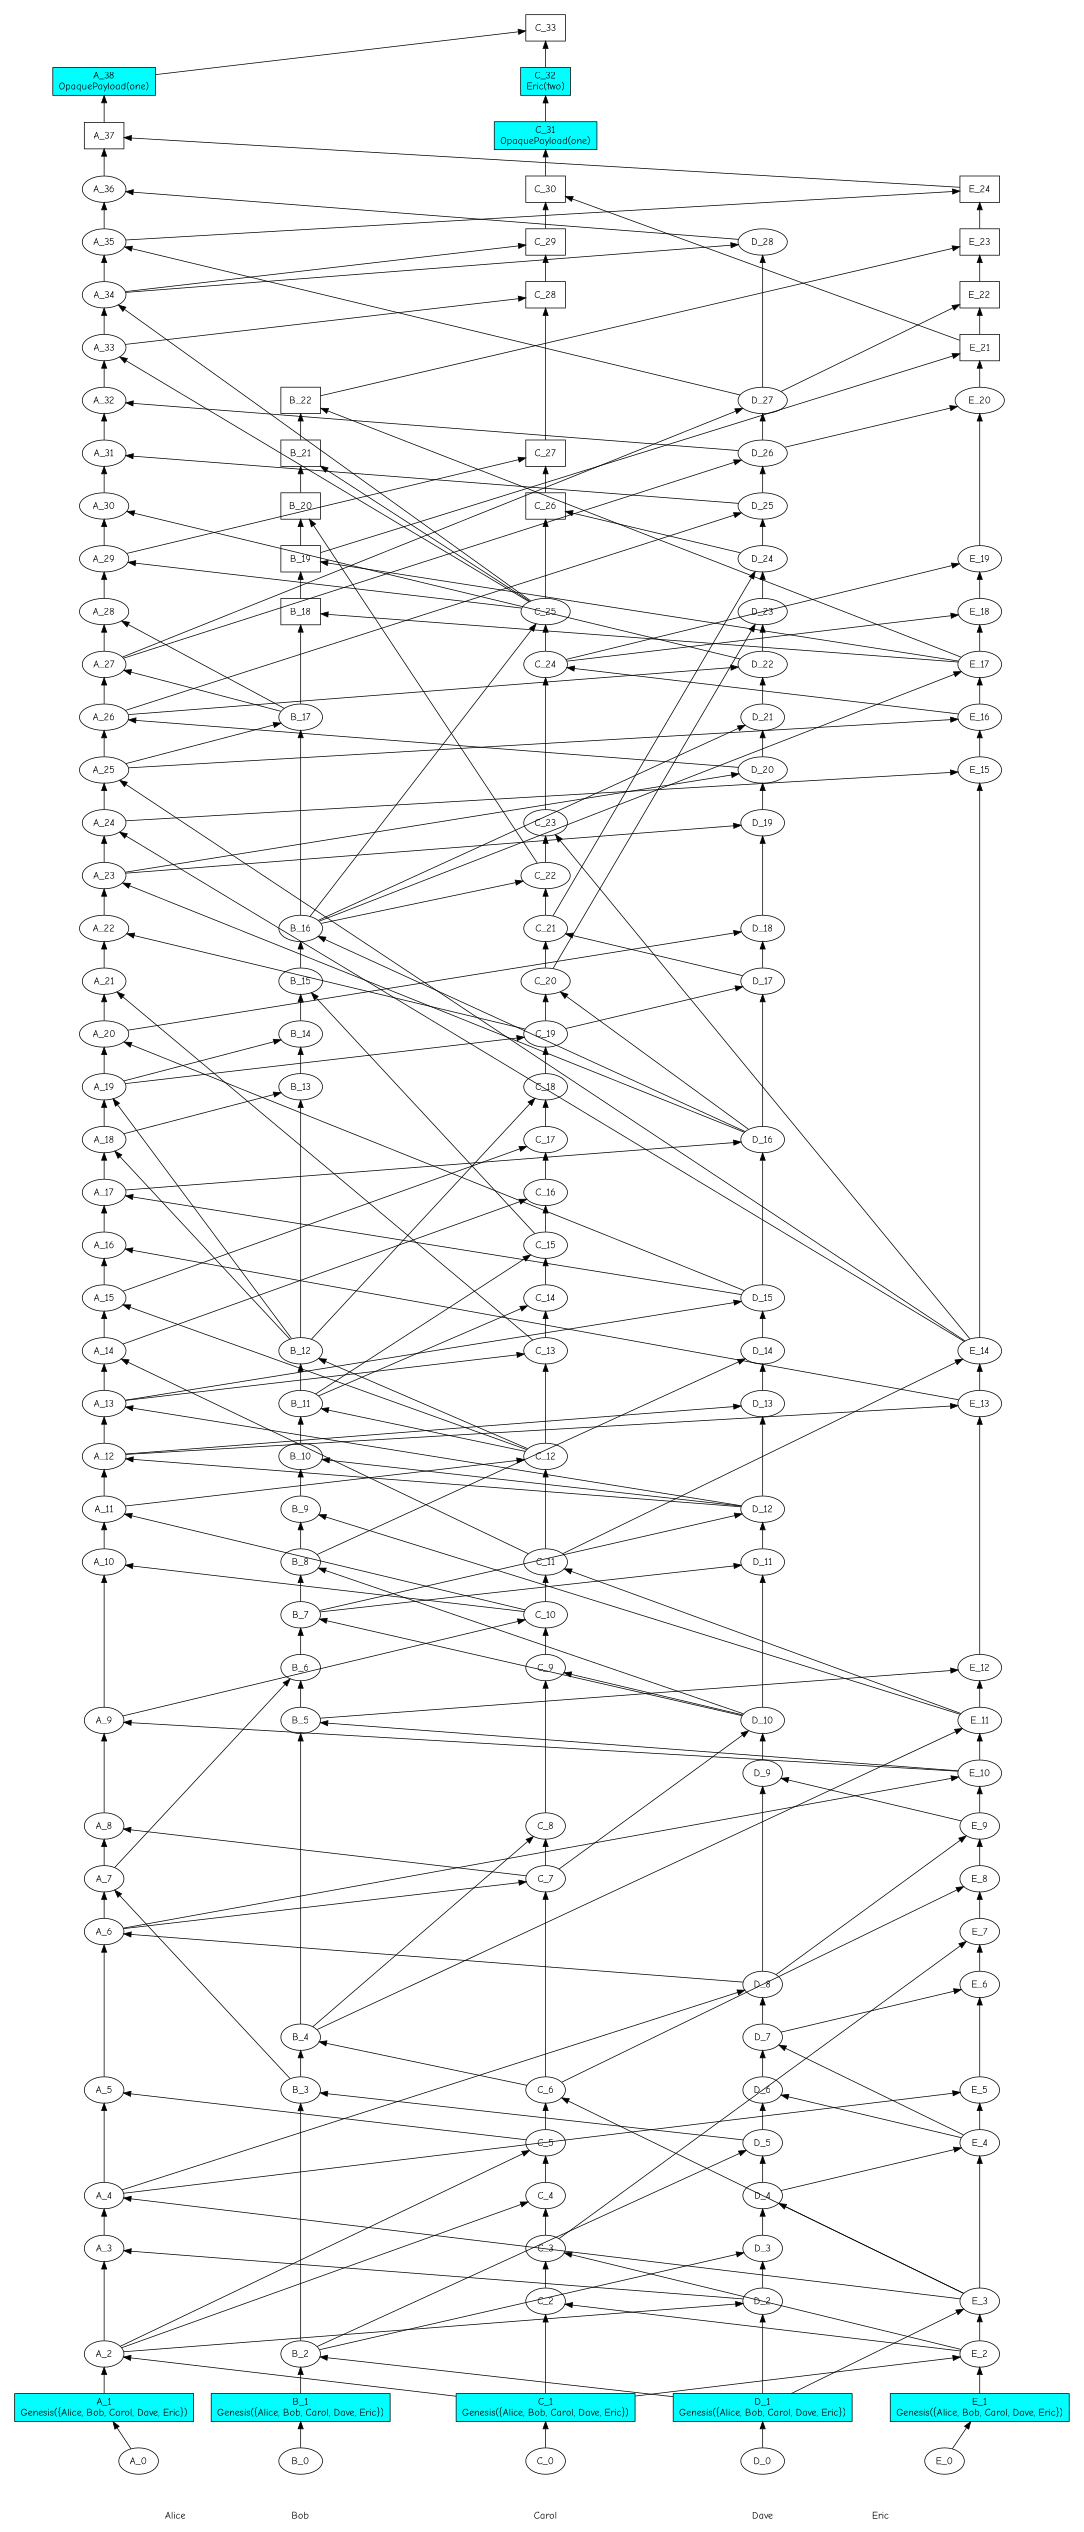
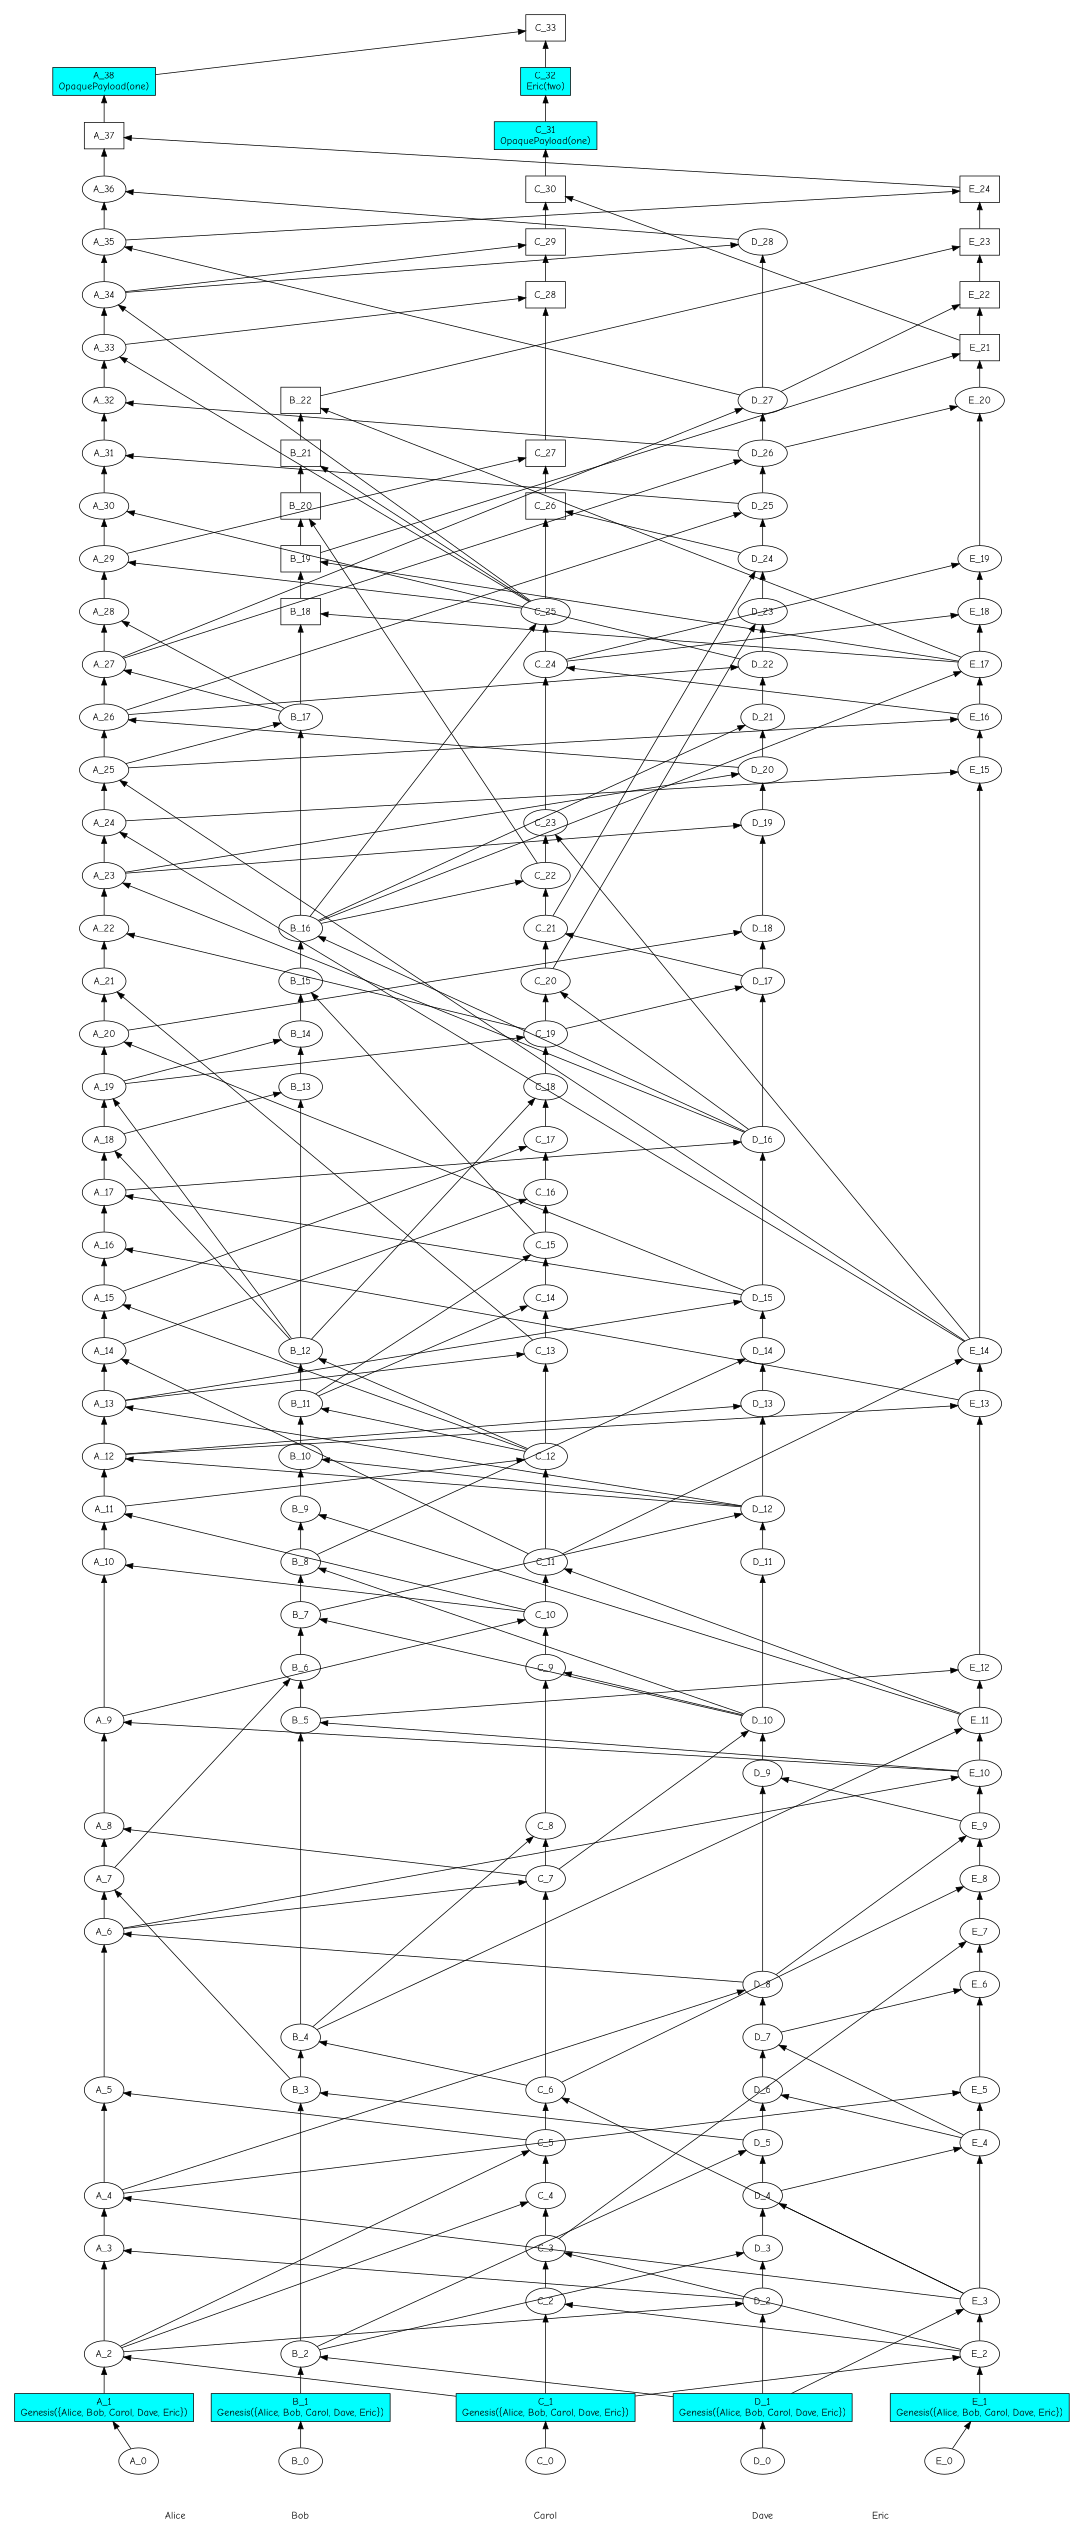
edge "B_7" -> "D_11": removed
